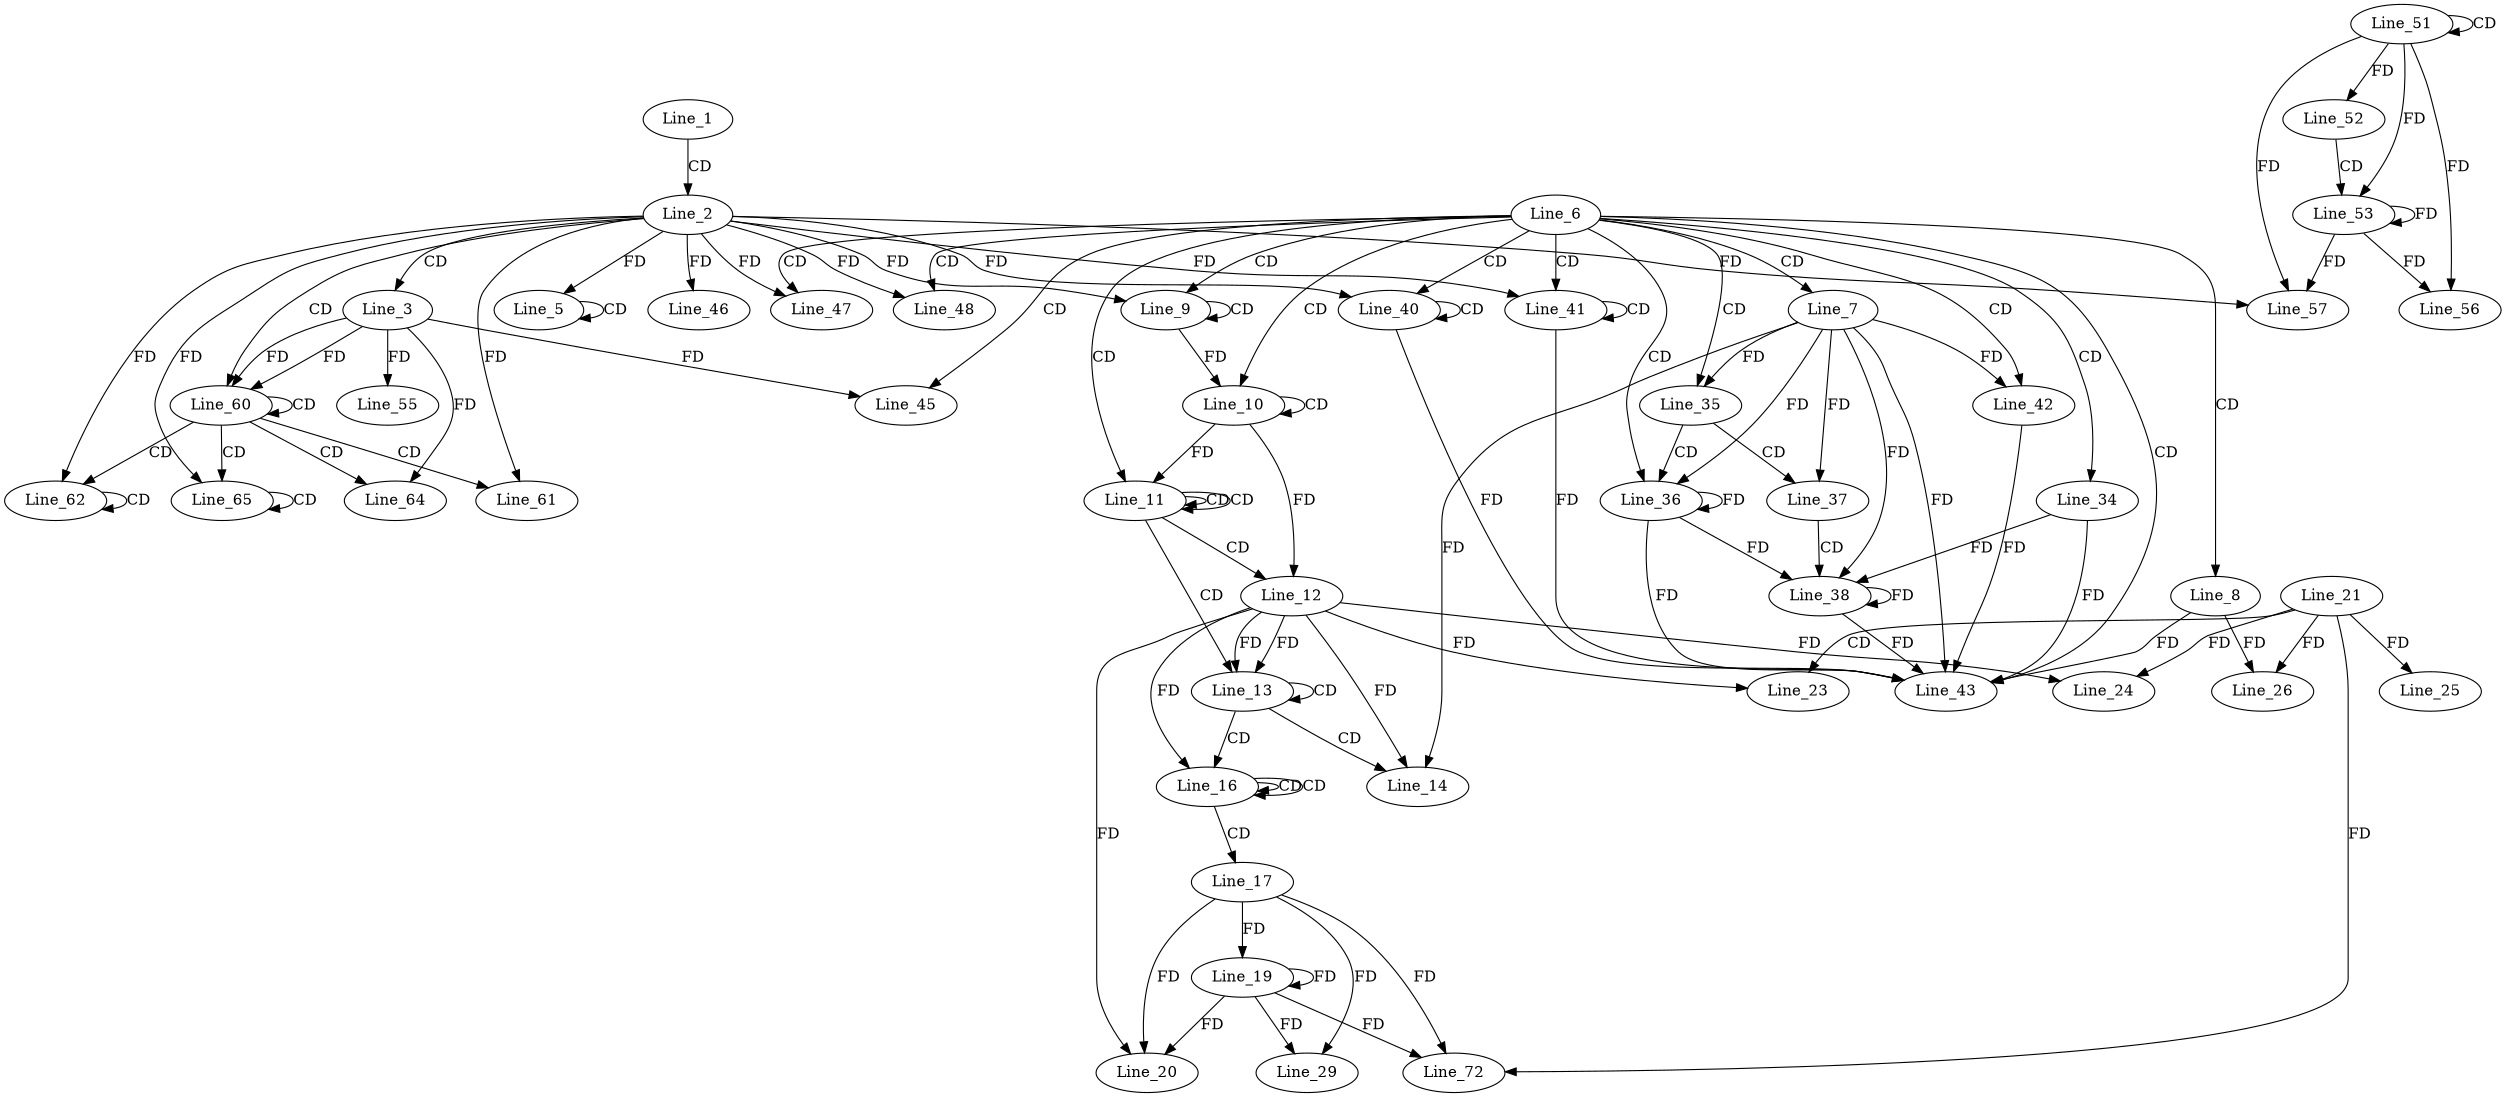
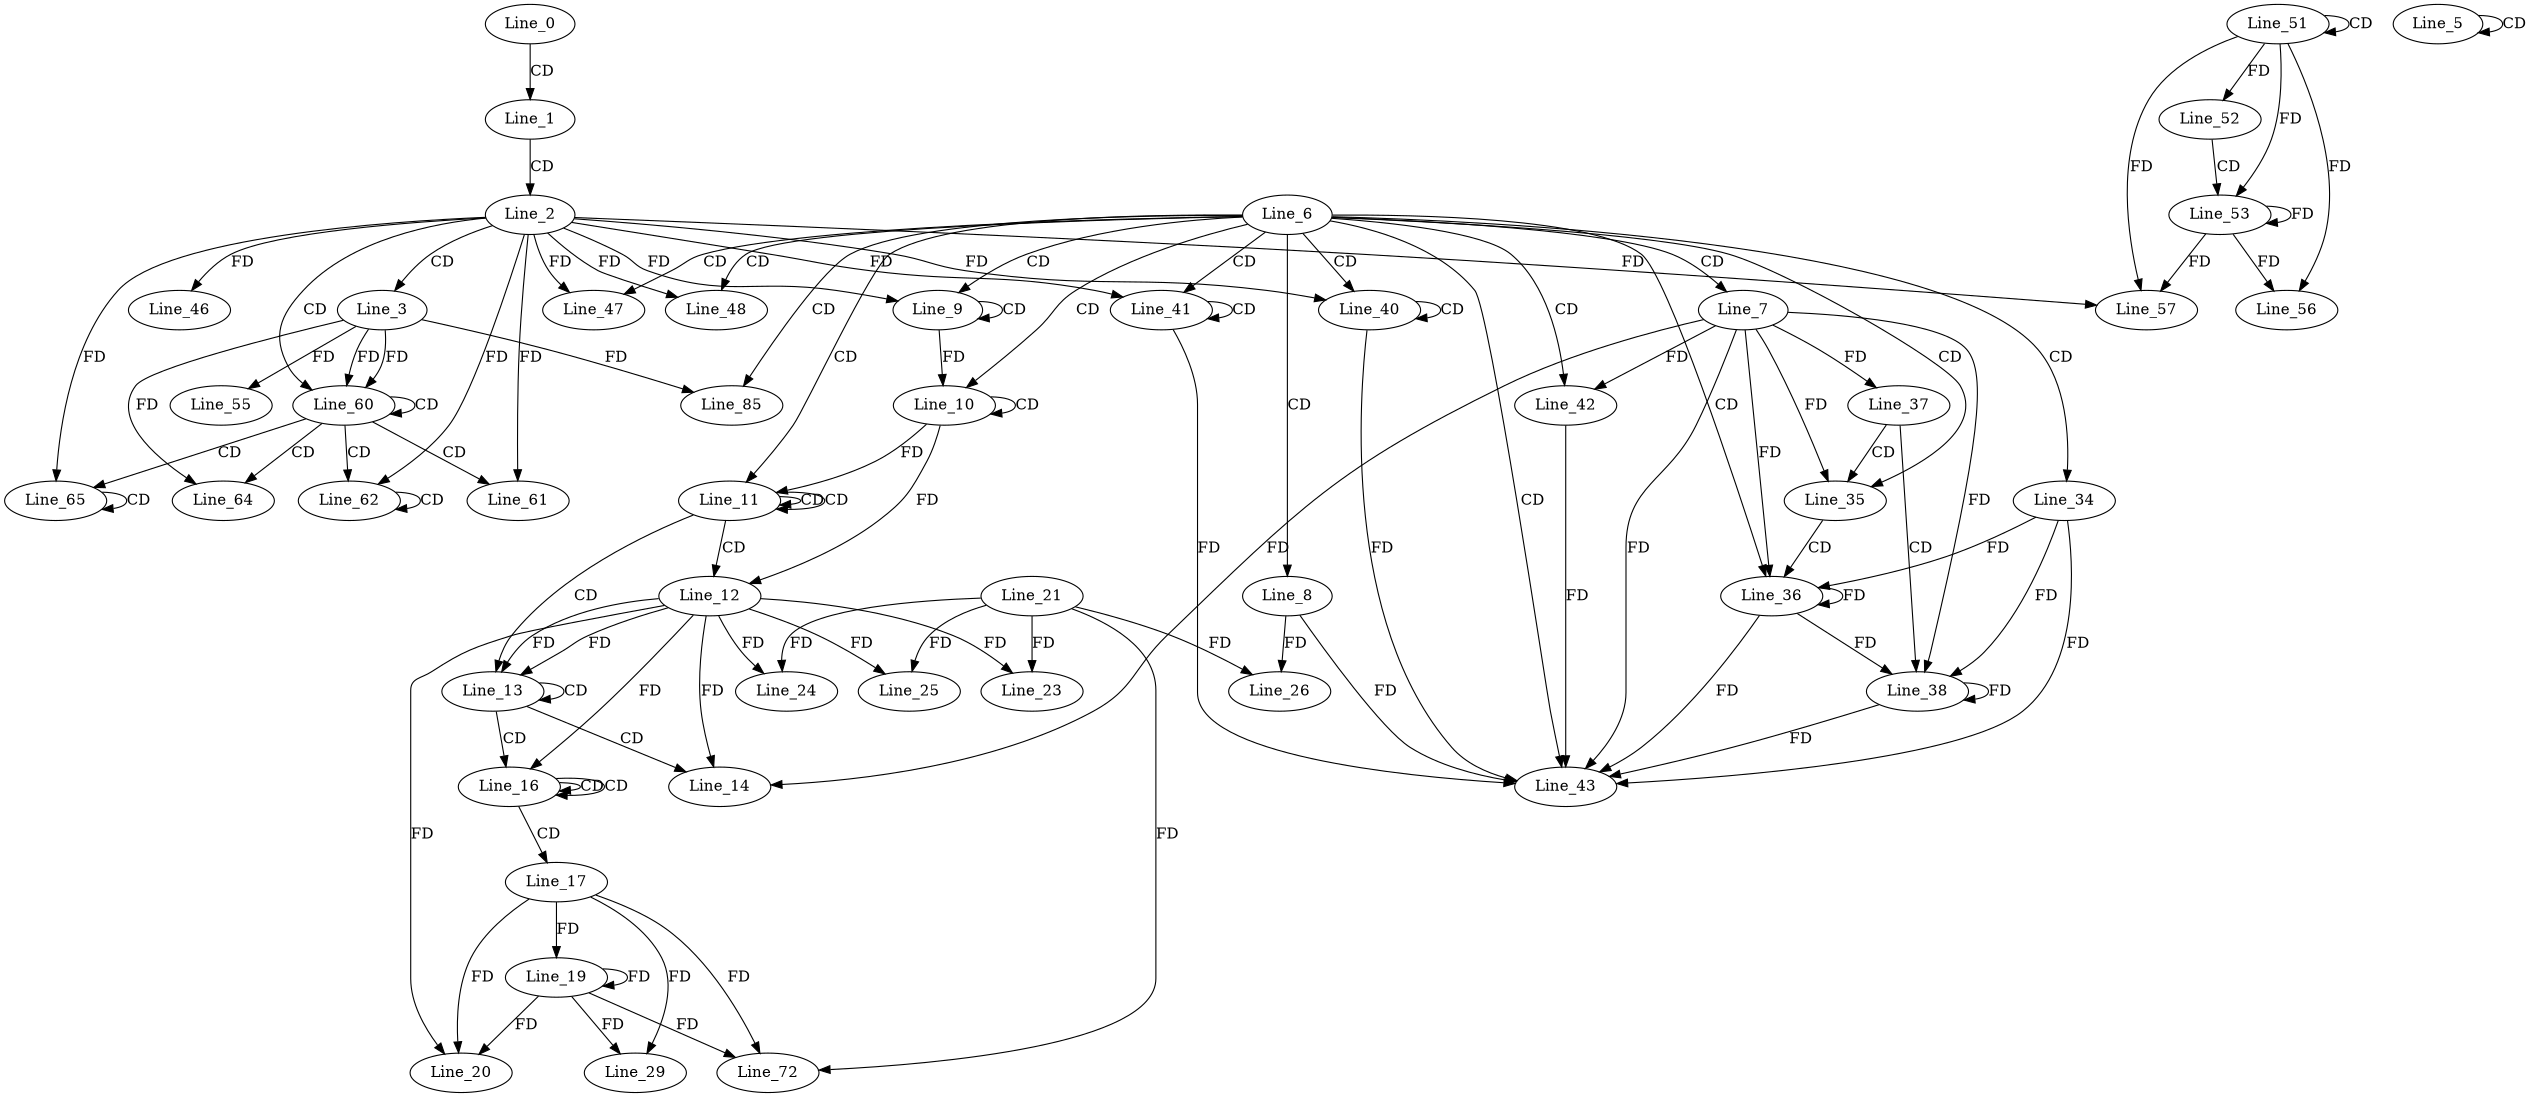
node "Line_0": added
edge "Line_2" -> "Line_5": removed, label "FD"
node "Line_45": label "Line_45" -> "Line_85"
edge "Line_35" -> "Line_37": reversed
edge "Line_34" -> "Line_36": added, label "FD"
edge "Line_12" -> "Line_25": added, label "FD"
edge "Line_21" -> "Line_23": label "CD" -> "FD"
